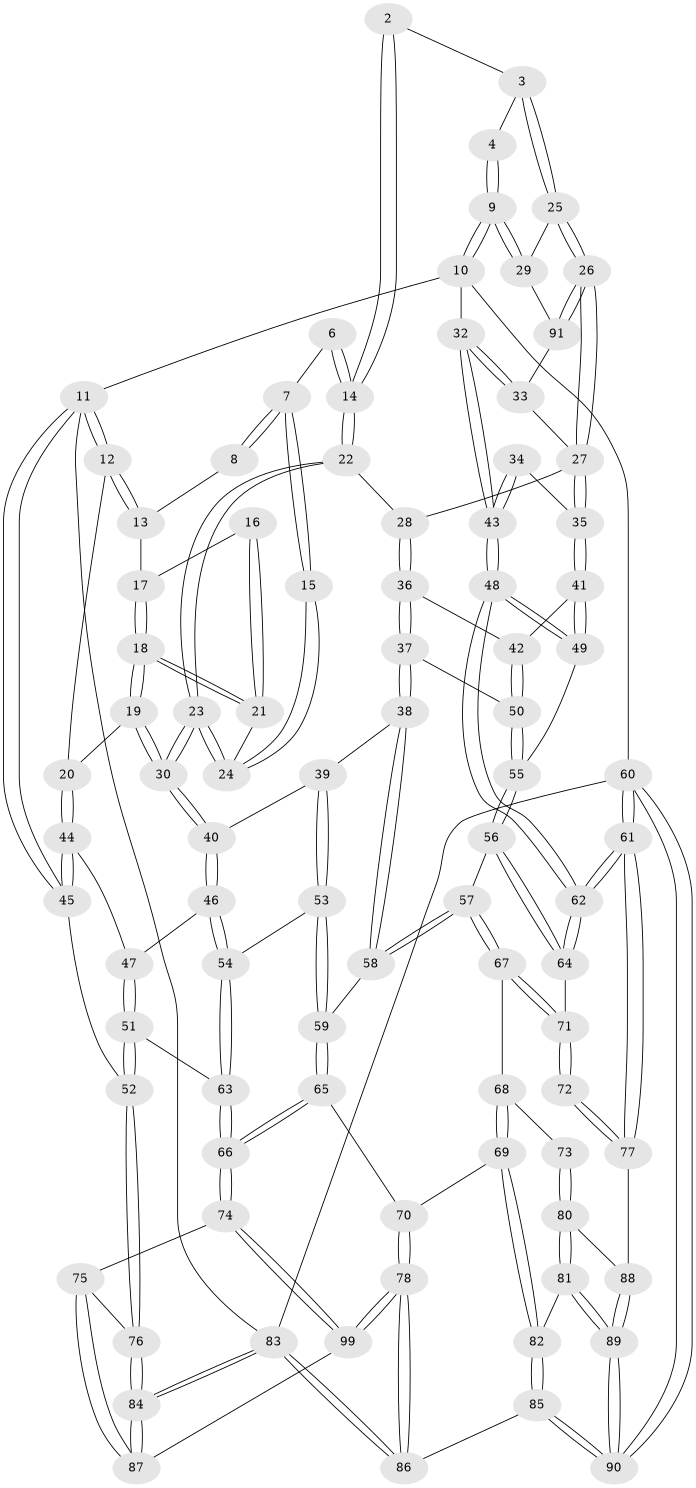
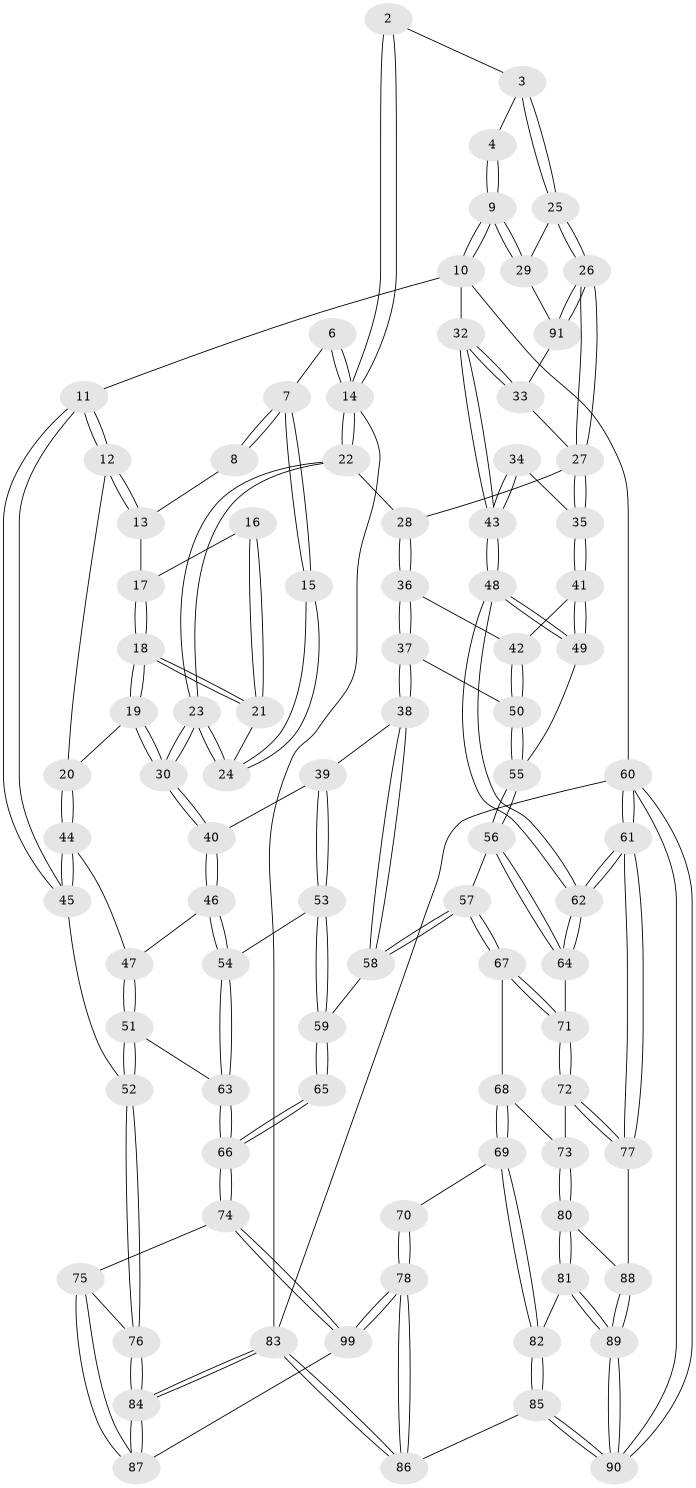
edge "11" -- "83": now "14" -- "83"
edge "72" -- "73": added
edge "65" -- "70": removed
